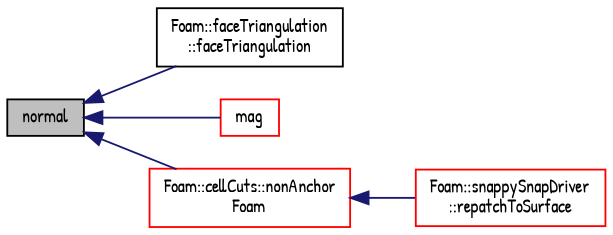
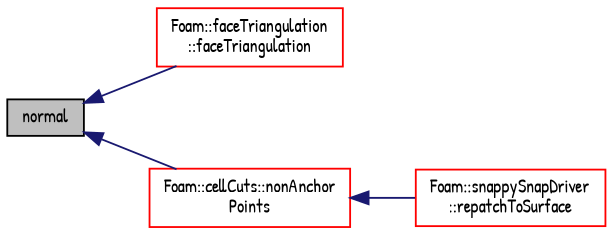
node "Foam::faceTriangulation ::faceTriangulation": color black -> red
node "mag": removed
node "Foam::cellCuts::nonAnchor Foam": label "Foam::cellCuts::nonAnchor Foam" -> "Foam::cellCuts::nonAnchor Points"
